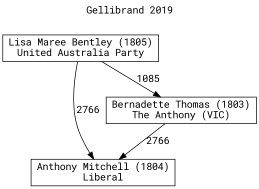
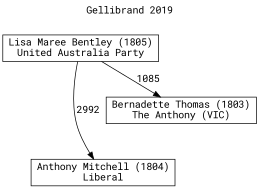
edge "Lisa Maree Bentley (1805) United Australia Party" -> "Anthony Mitchell (1804) Liberal": label "2766" -> "2992"
edge "Bernadette Thomas (1803) The Anthony (VIC)" -> "Anthony Mitchell (1804) Liberal": removed, label "2766"
